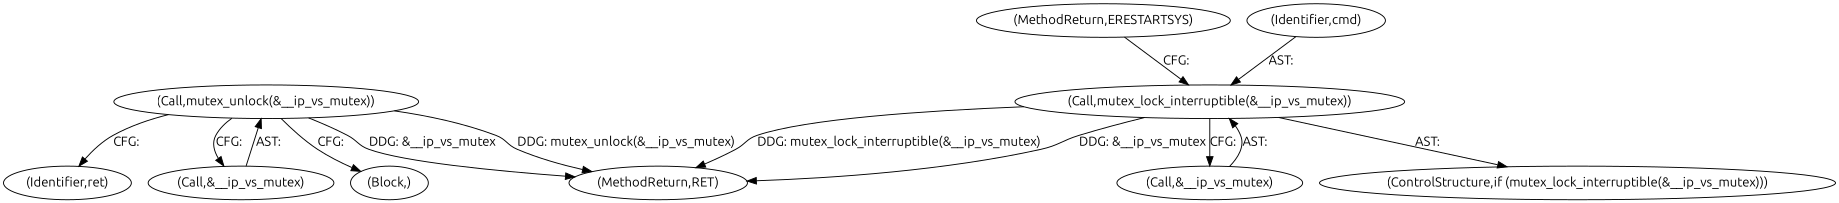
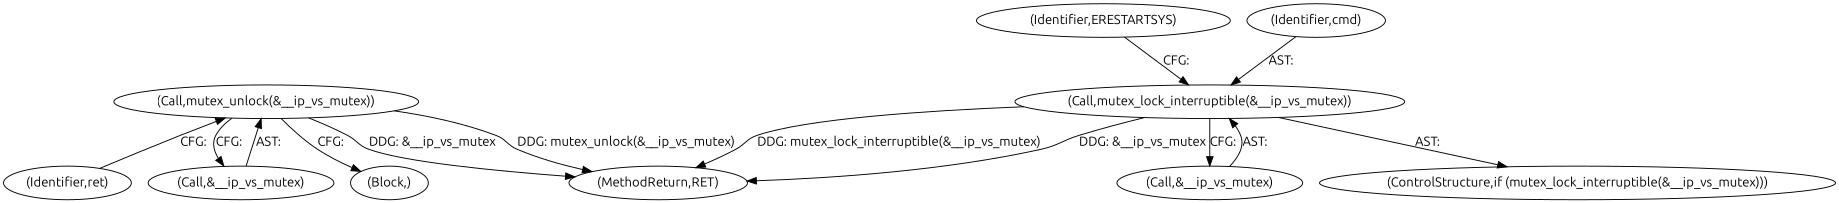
node "(MethodReturn,ERESTARTSYS)": label "(MethodReturn,ERESTARTSYS)" -> "(Identifier,ERESTARTSYS)"
edge "(Call,mutex_unlock(&__ip_vs_mutex))" -> "(Identifier,ret)": reversed
